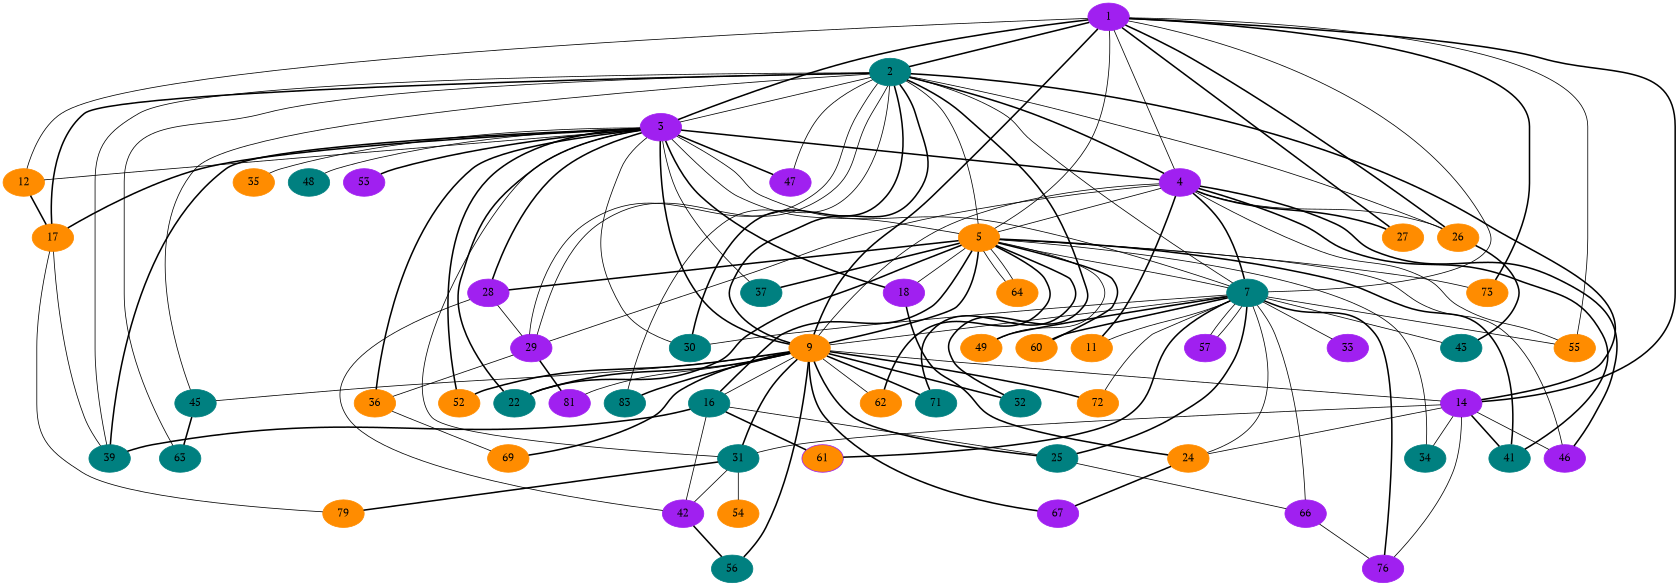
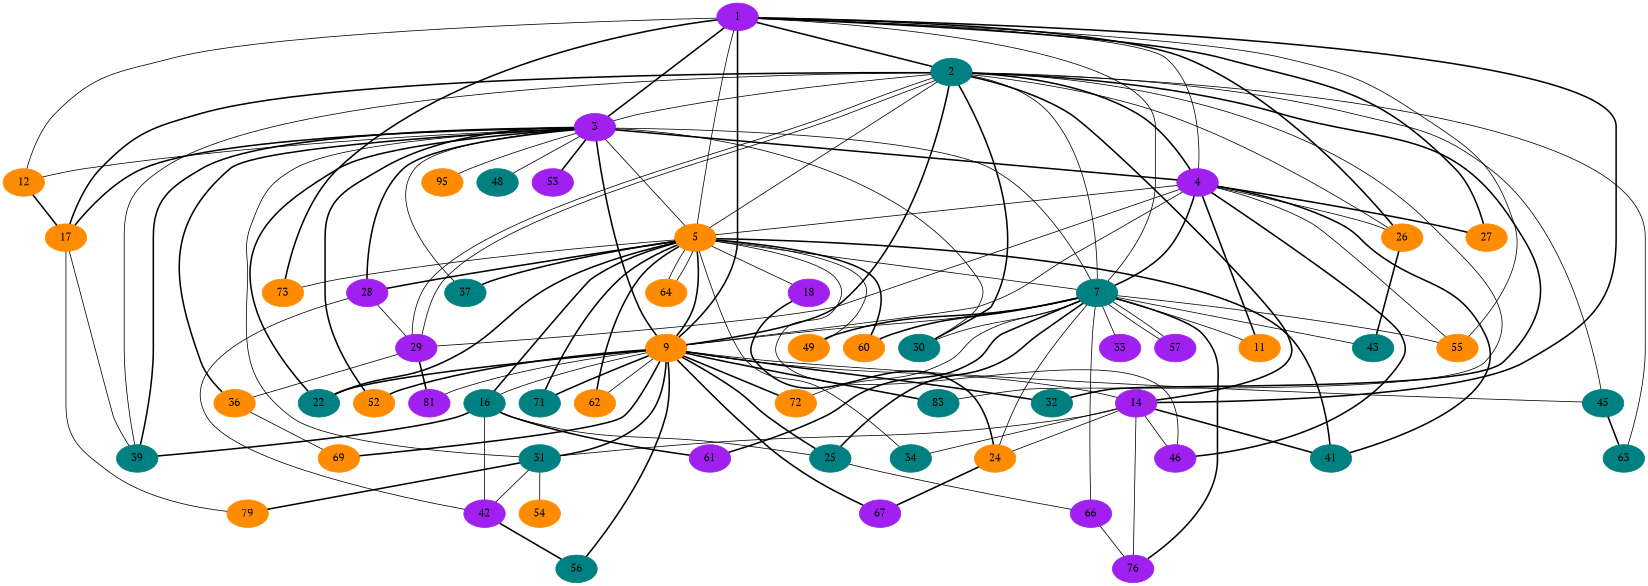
node "35": label "35" -> "95"
node "47": removed
edge "3" -- "18": removed
node "61": fillcolor darkorange -> purple
